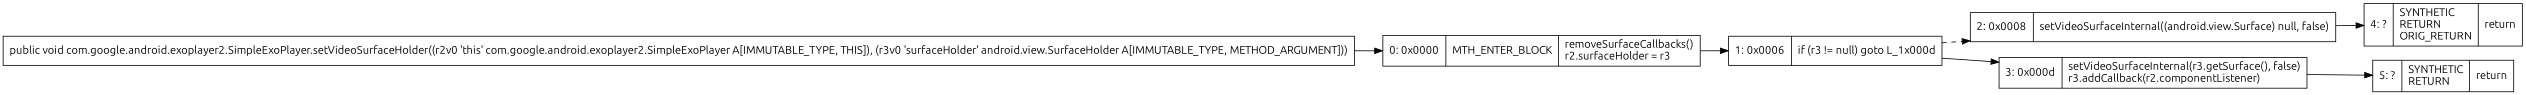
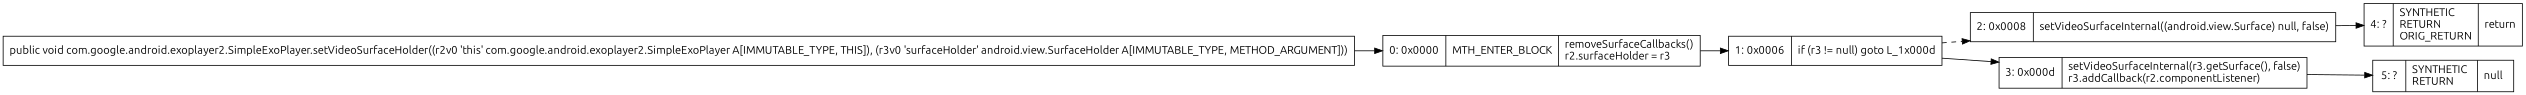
node "5: ?": text "return" -> "null"
